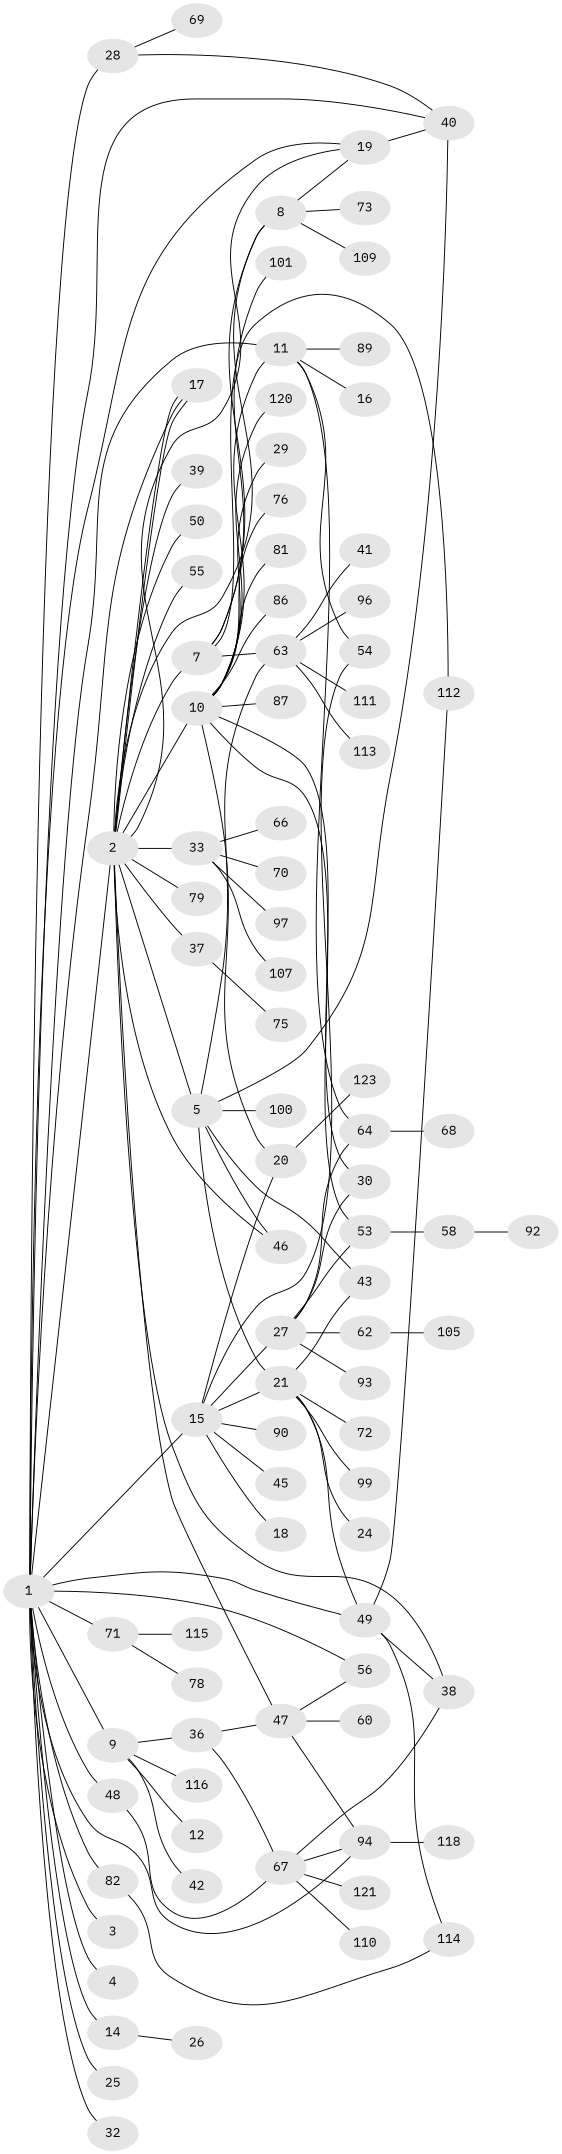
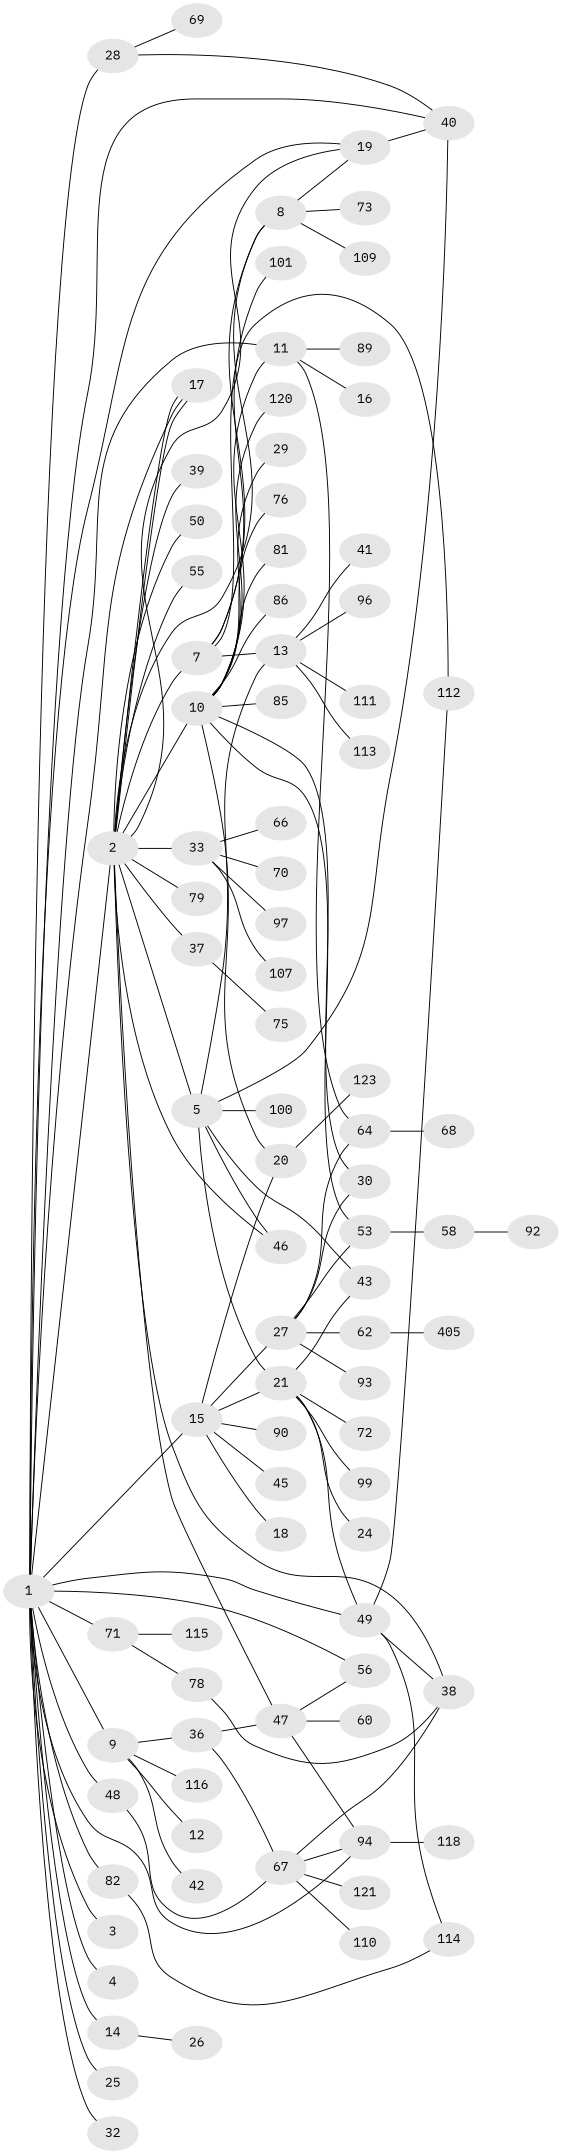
node "63": label "63" -> "13"
node "54": removed
node "87": label "87" -> "85"
node "105": label "105" -> "405"
edge "78" -- "38": added
